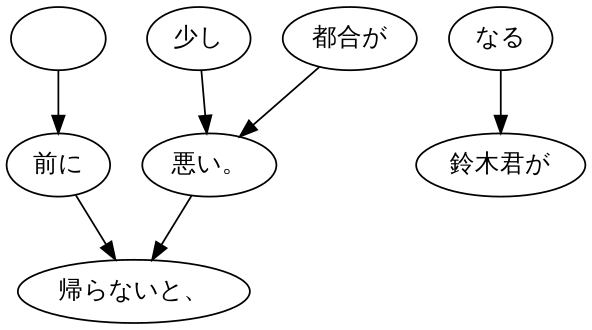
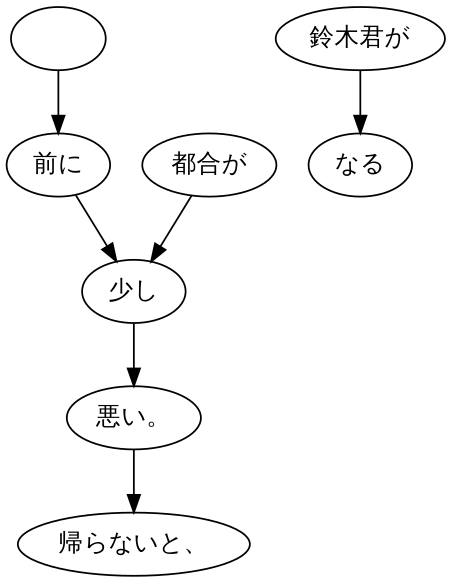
edge "なる" -> "鈴木君が": reversed
edge "都合が" -> "悪い。": now "都合が" -> "少し"
edge "前に" -> "帰らないと、": now "前に" -> "少し"
